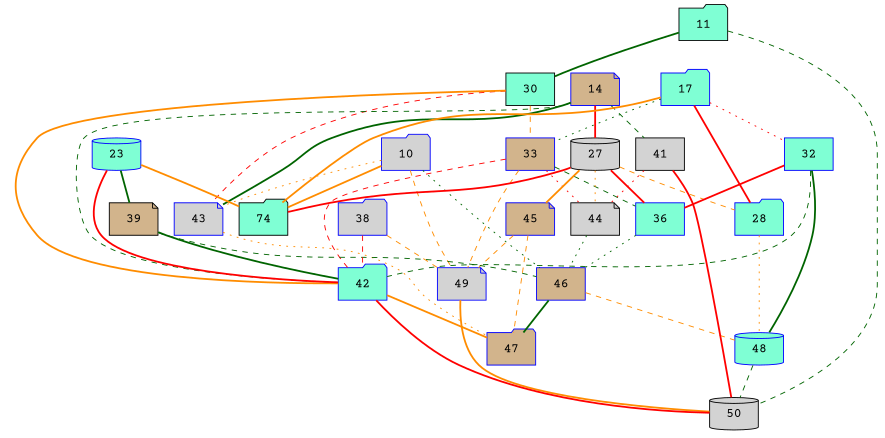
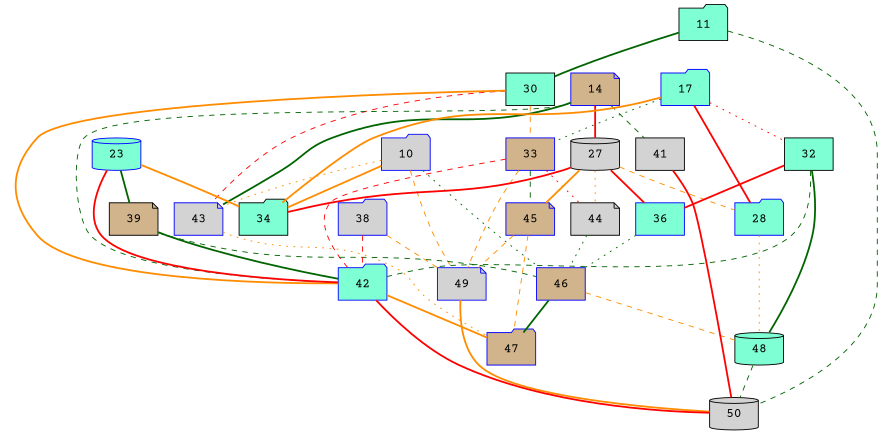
node "32": color blue -> black
edge "41" -- "44": removed
edge "33" -- "36": now "33" -- "45"
node "74": label "74" -> "34"
node "48": color blue -> black
